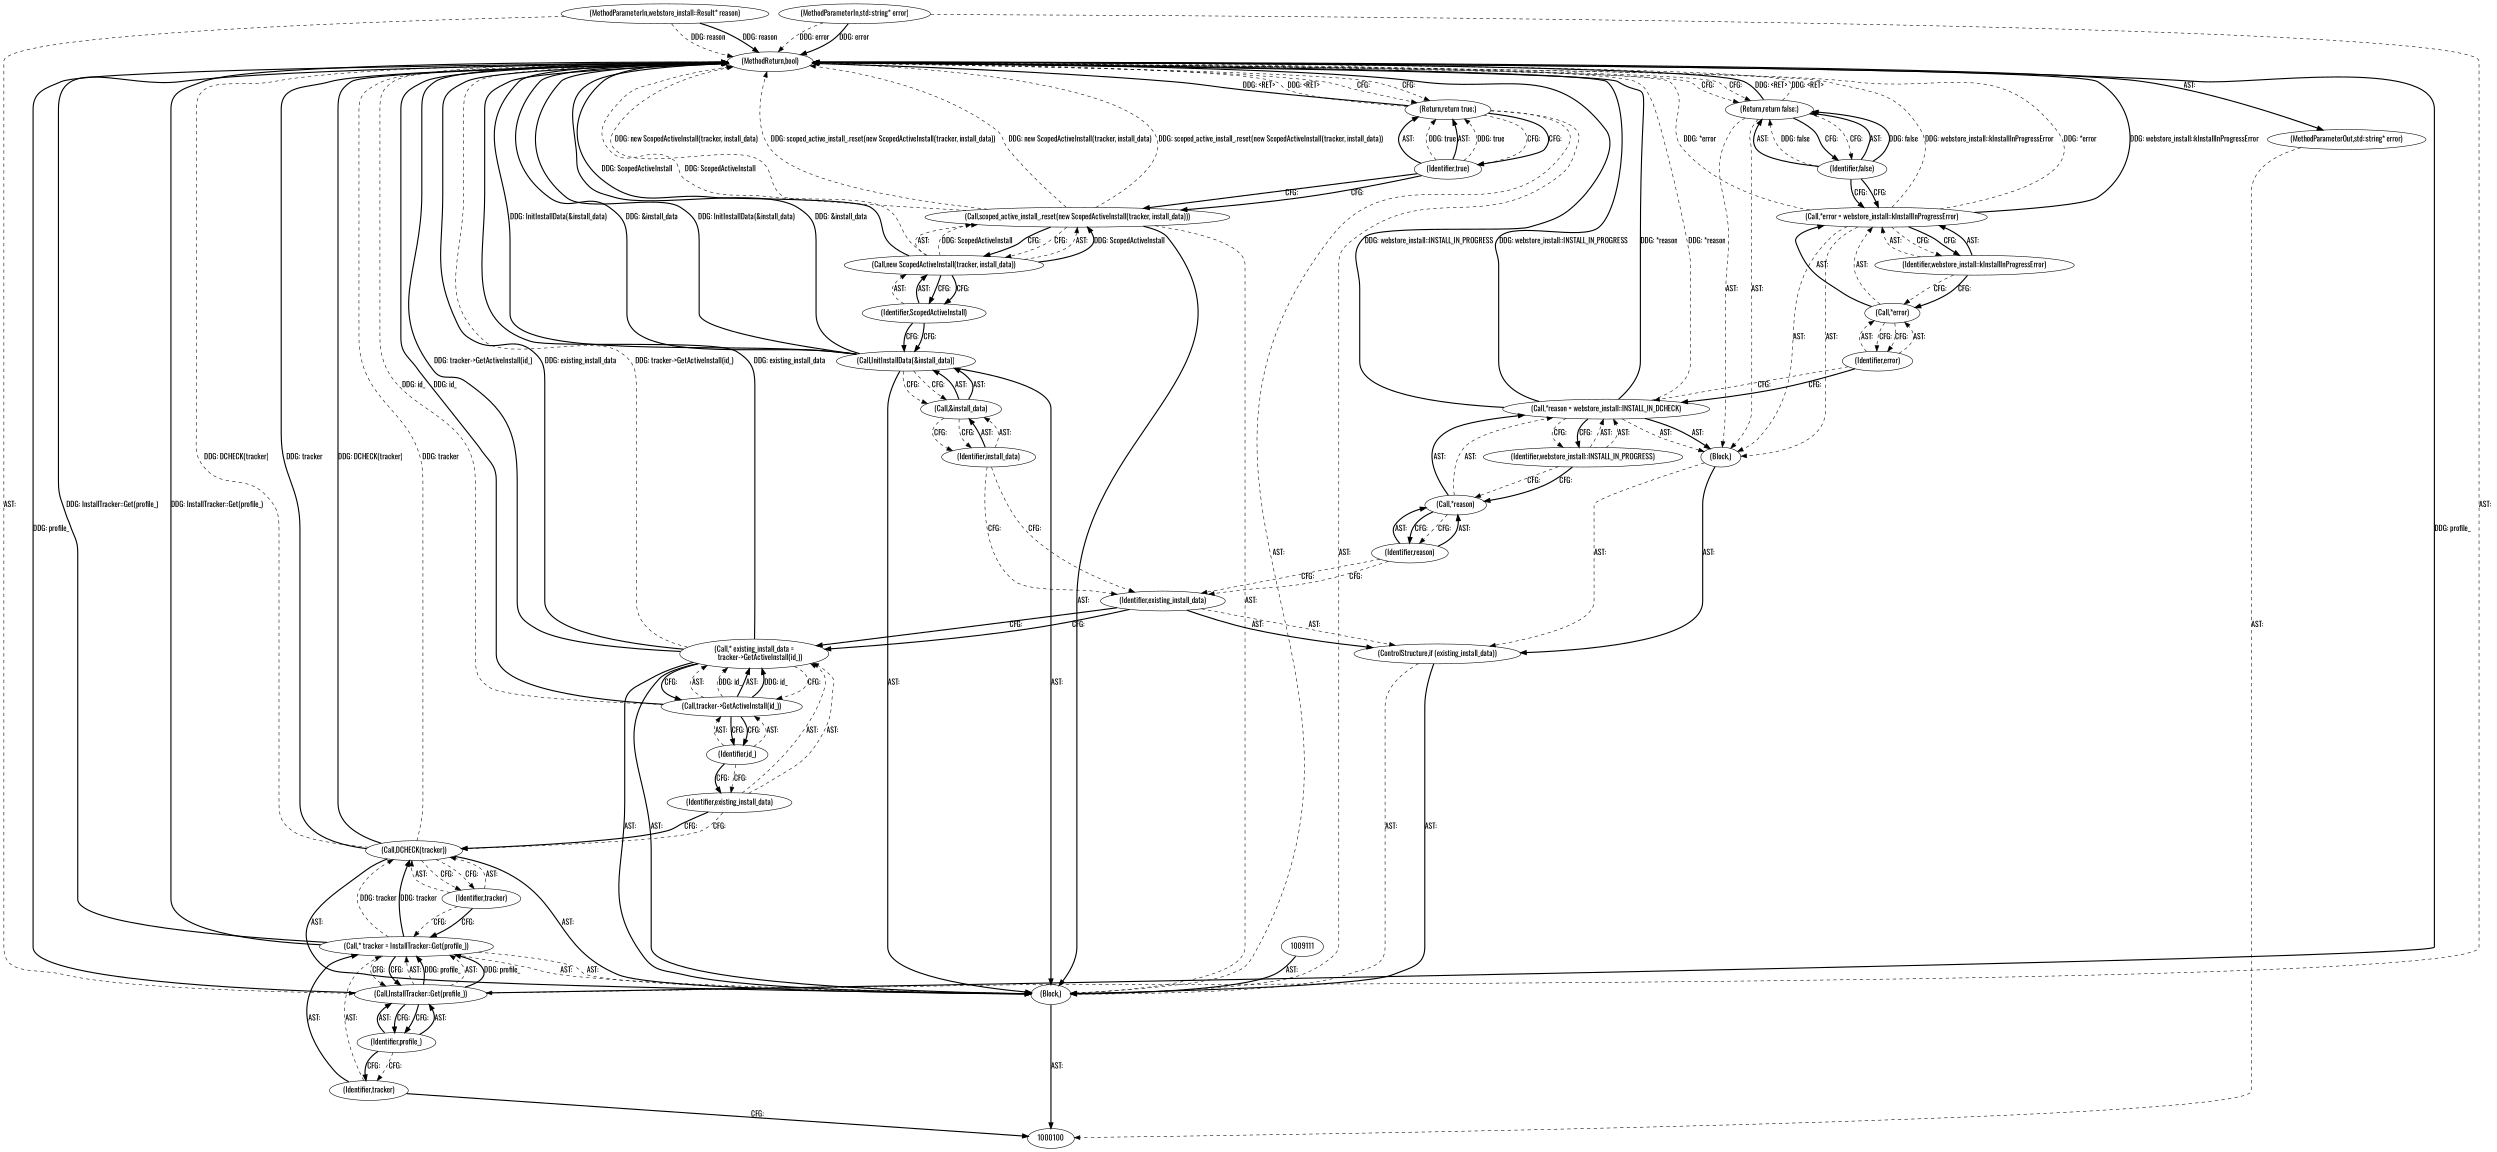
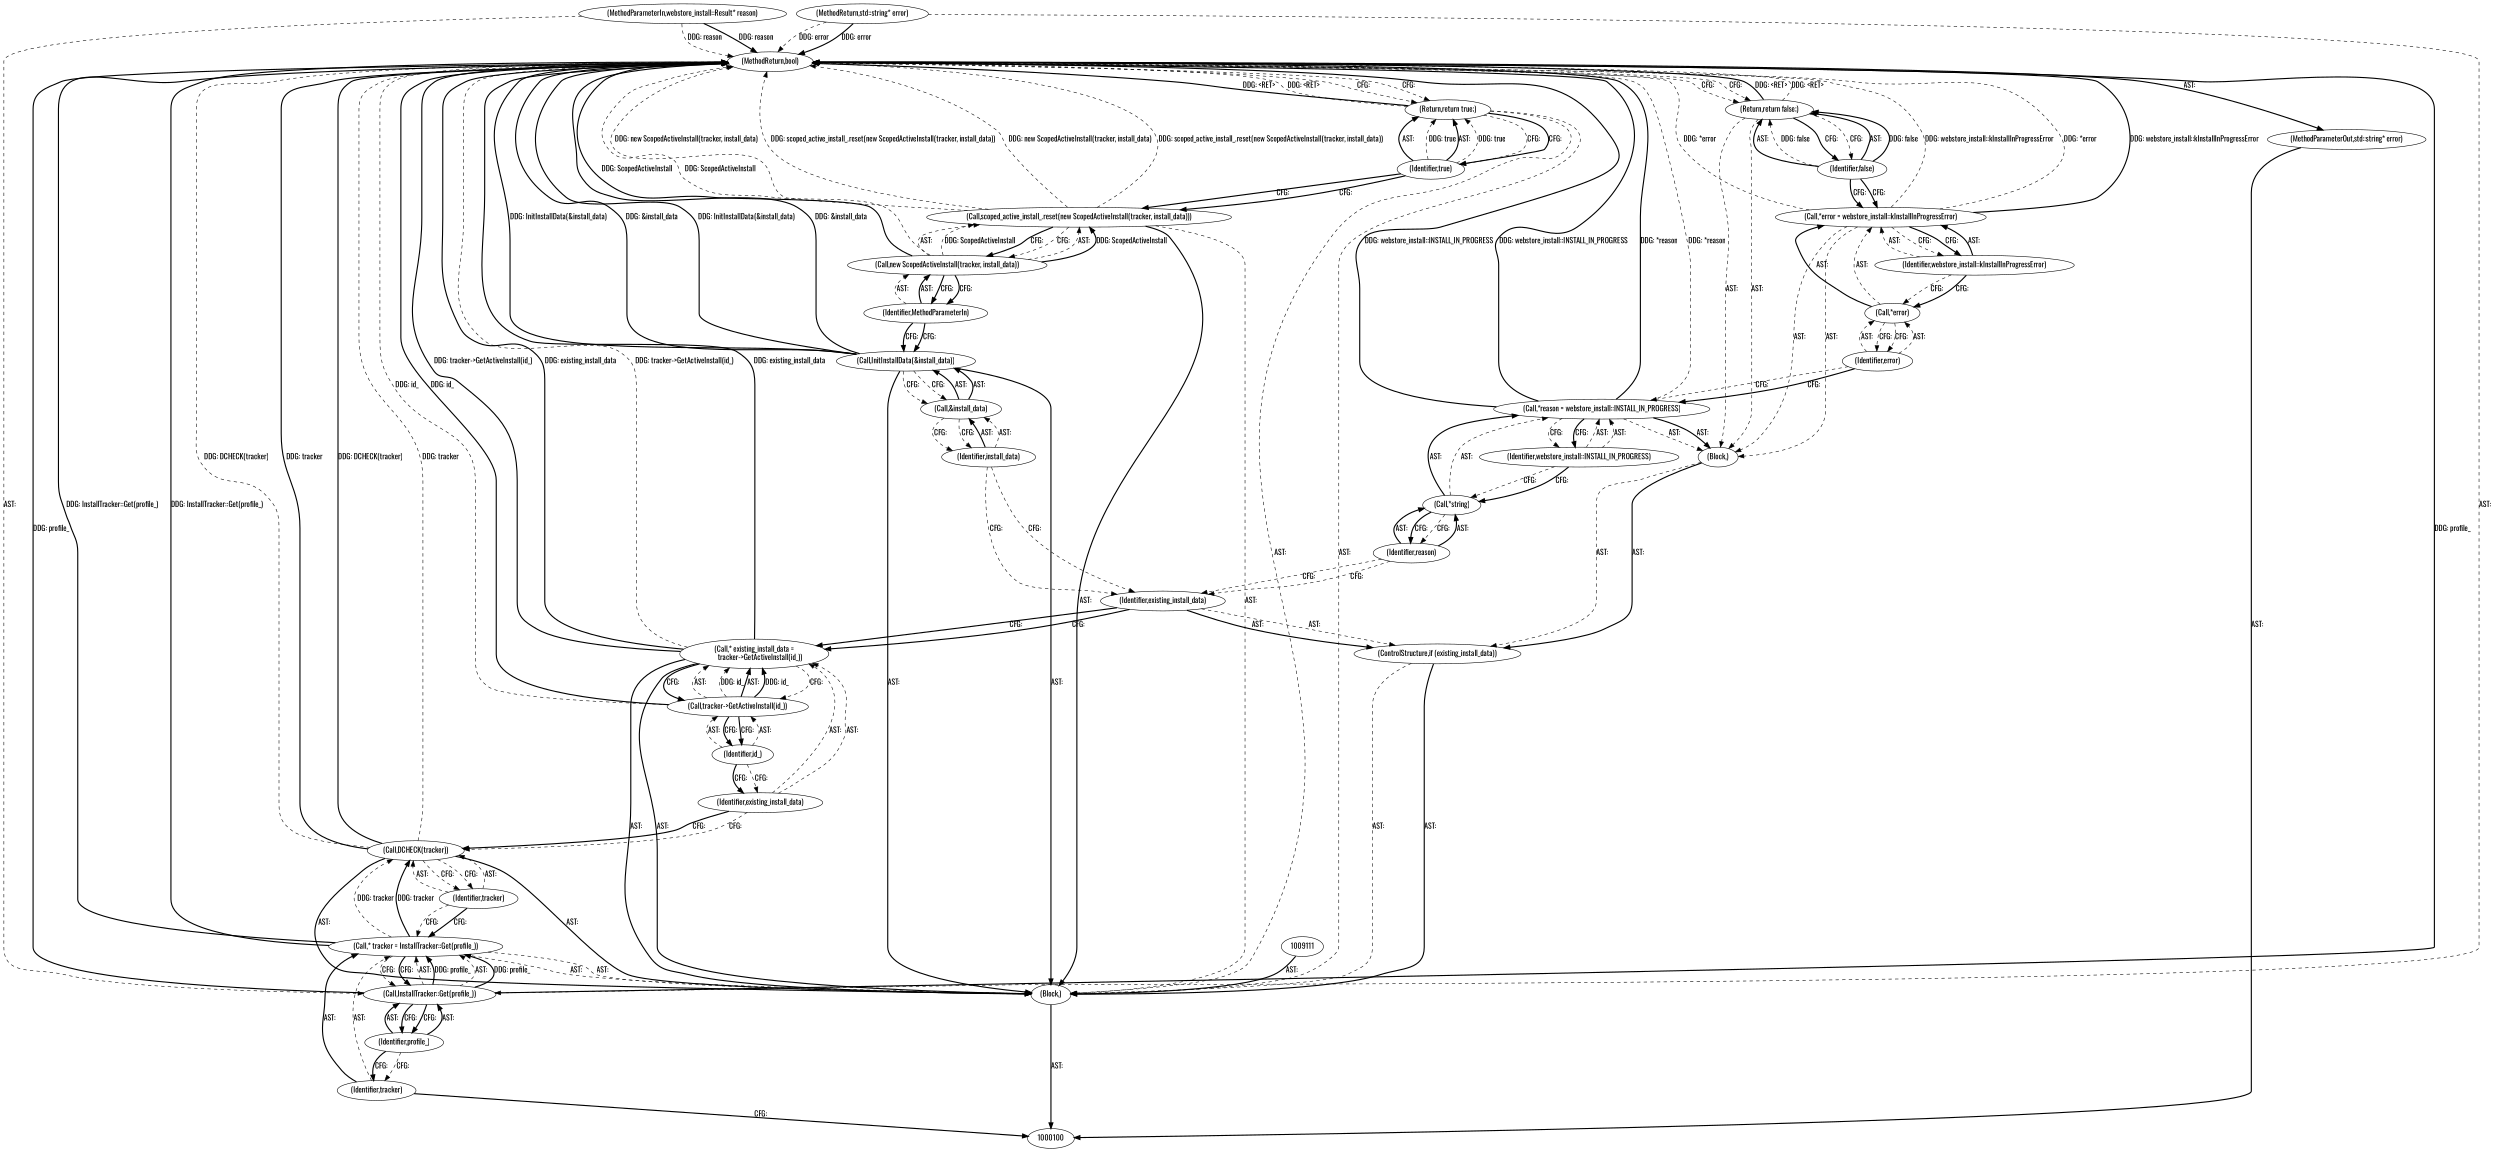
node "(MethodParameterIn,std::string* error)": label "(MethodParameterIn,std::string* error)" -> "(MethodReturn,std::string* error)"
node "(Identifier,ScopedActiveInstall)": label "(Identifier,ScopedActiveInstall)" -> "(Identifier,MethodParameterIn)"
node "(Call,*reason = webstore_install::INSTALL_IN_DCHECK)": label "(Call,*reason = webstore_install::INSTALL_IN_DCHECK)" -> "(Call,*reason = webstore_install::INSTALL_IN_PROGRESS)"
node "(Call,*reason)": label "(Call,*reason)" -> "(Call,*string)"
edge "(MethodParameterOut,std::string* error)" -> "1000100": style dashed -> bold
